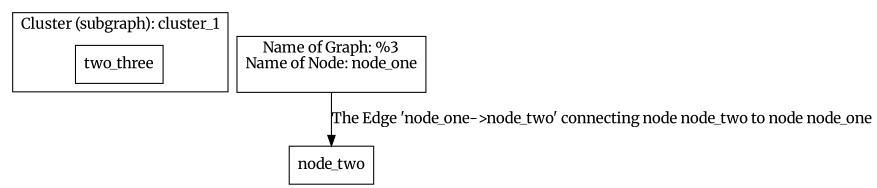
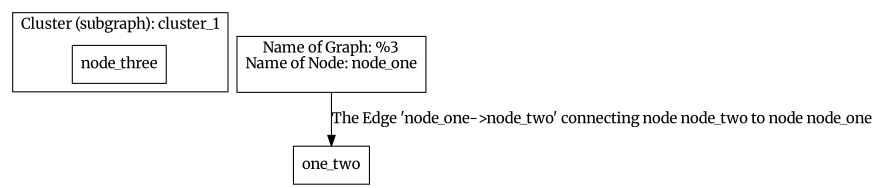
node "two_three": label "two_three" -> "node_three"
node "node_two": label "node_two" -> "one_two"
